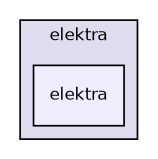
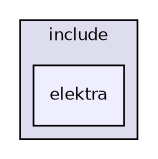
cluster "elektra": label "elektra" -> "include"
